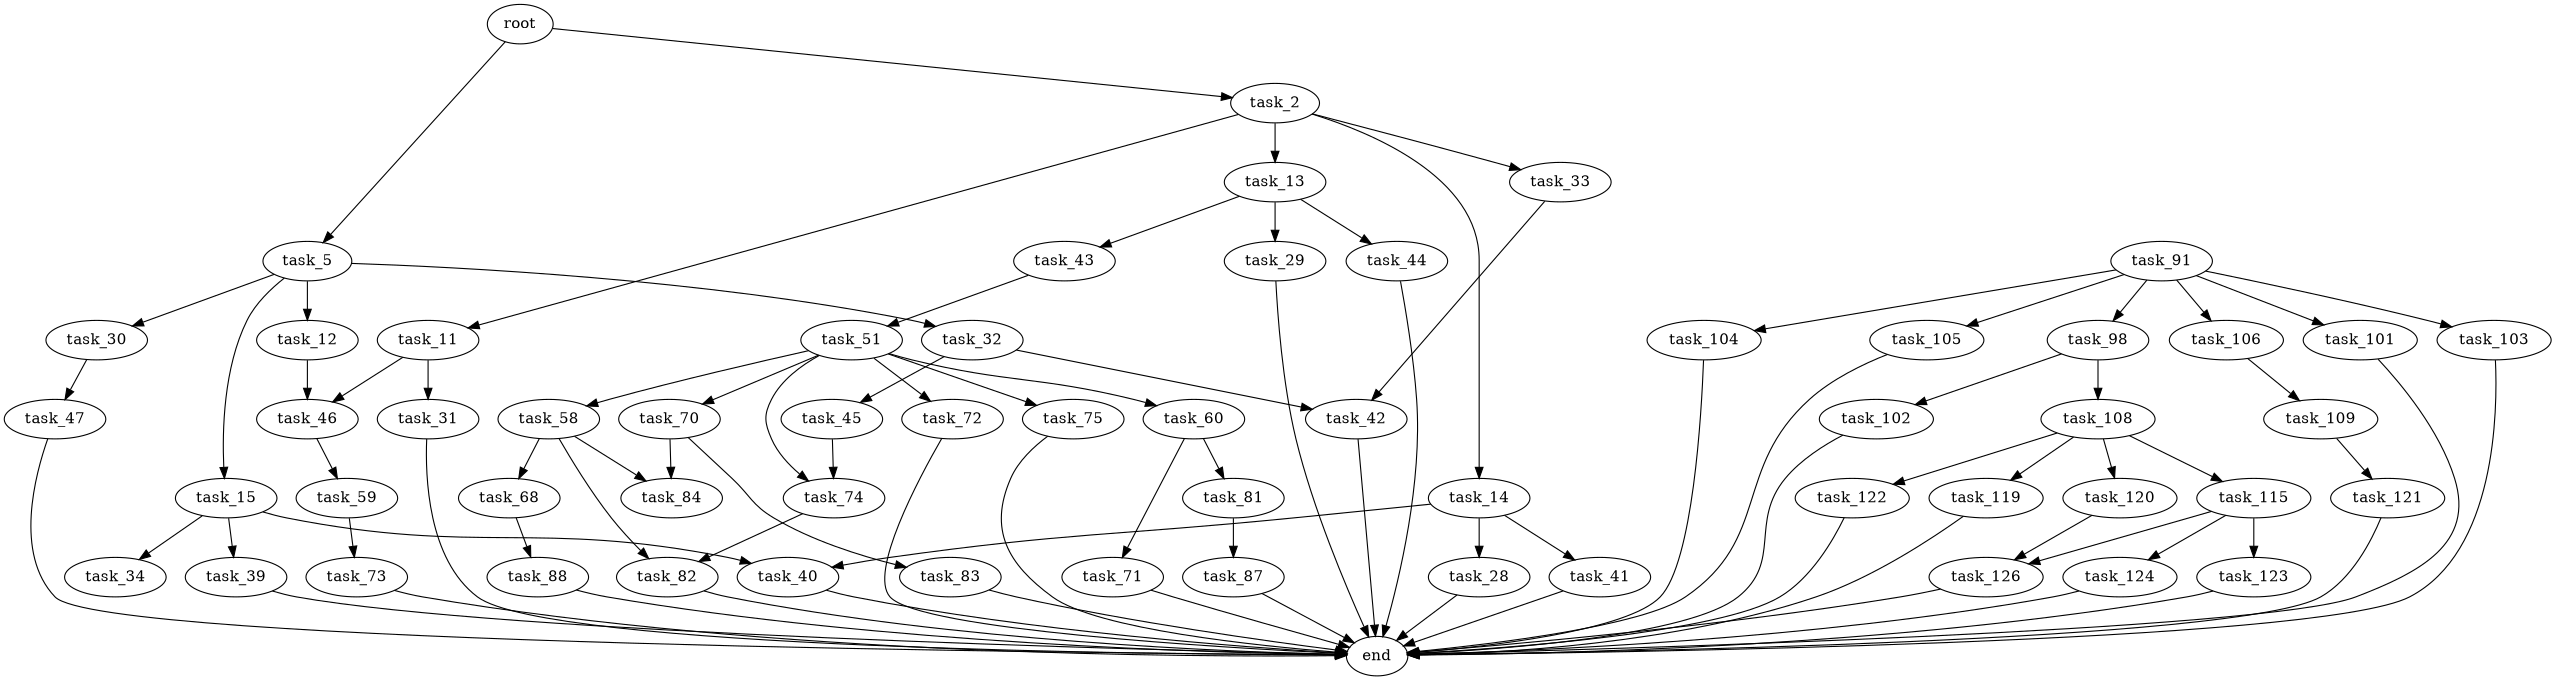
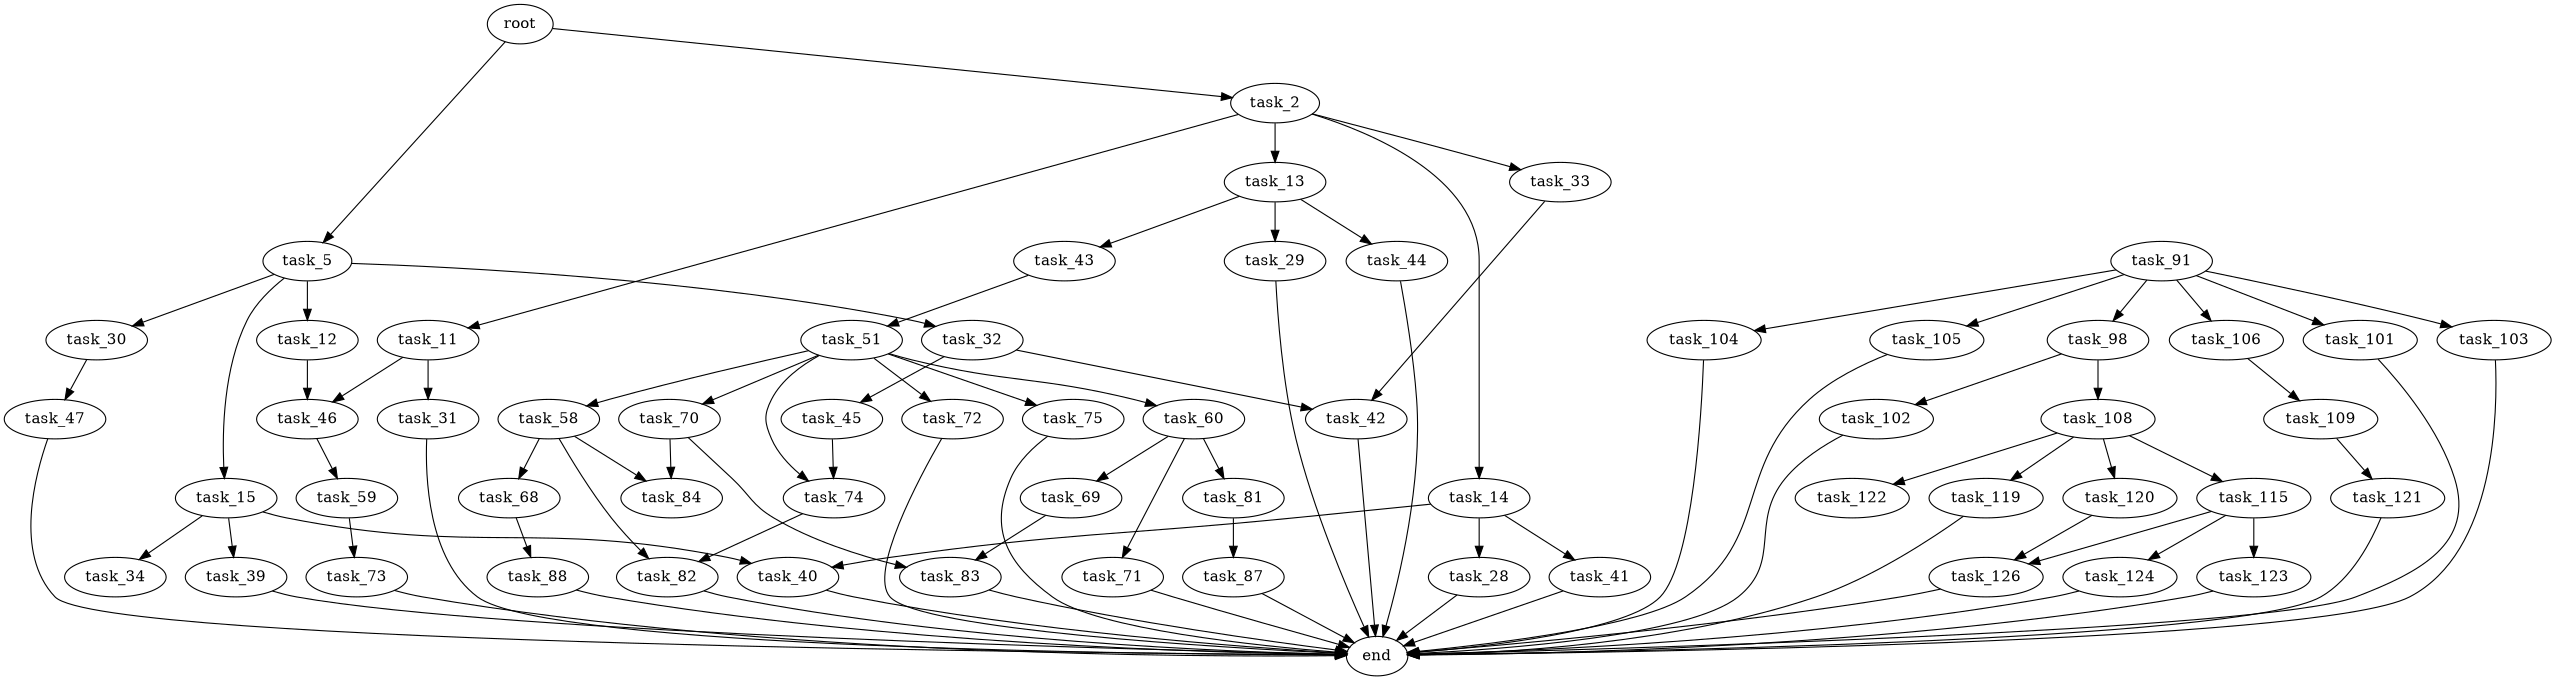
node "task_69": added
edge "task_122" -> "end": removed
